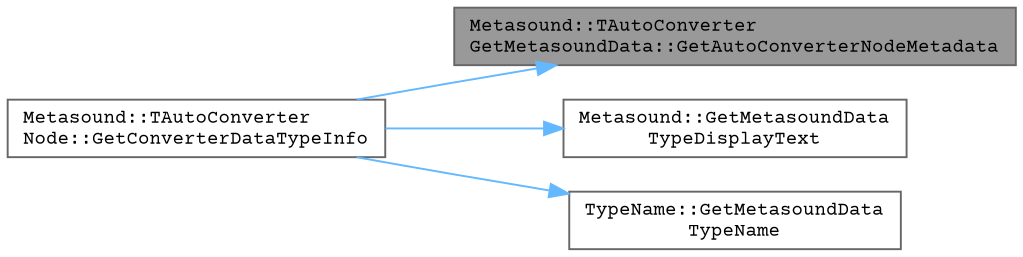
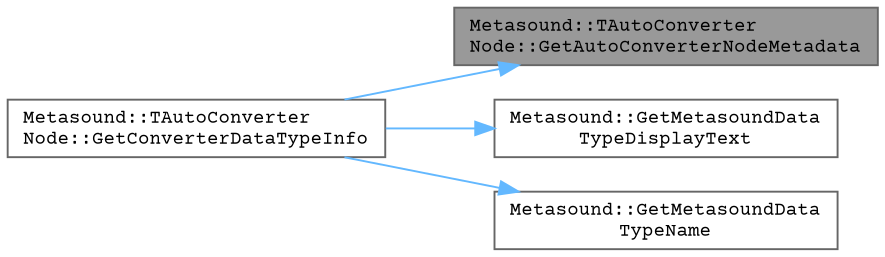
node "Metasound::TAutoConverter GetMetasoundData::GetAutoConverterNodeMetadata": label "Metasound::TAutoConverter GetMetasoundData::GetAutoConverterNodeMetadata" -> "Metasound::TAutoConverter Node::GetAutoConverterNodeMetadata"
node "TypeName::GetMetasoundData TypeName": label "TypeName::GetMetasoundData TypeName" -> "Metasound::GetMetasoundData TypeName"
